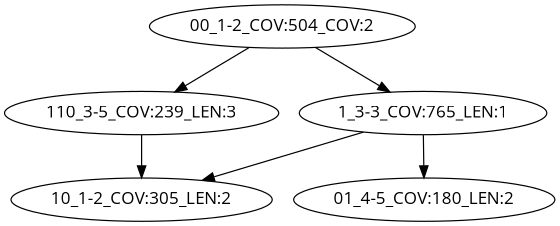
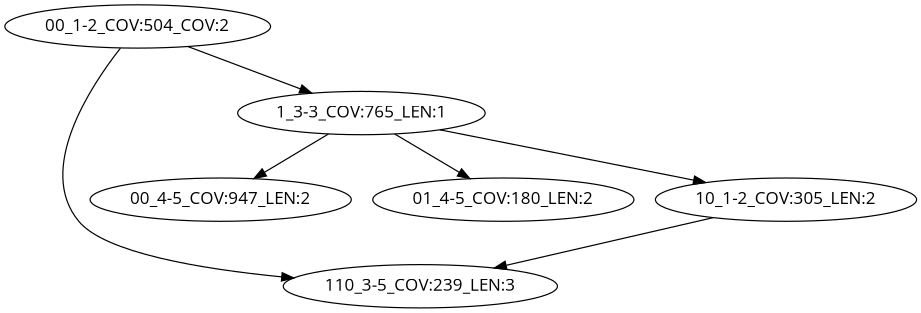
edge "110_3-5_COV:239_LEN:3" -> "10_1-2_COV:305_LEN:2": reversed
node "00_4-5_COV:947_LEN:2": added
